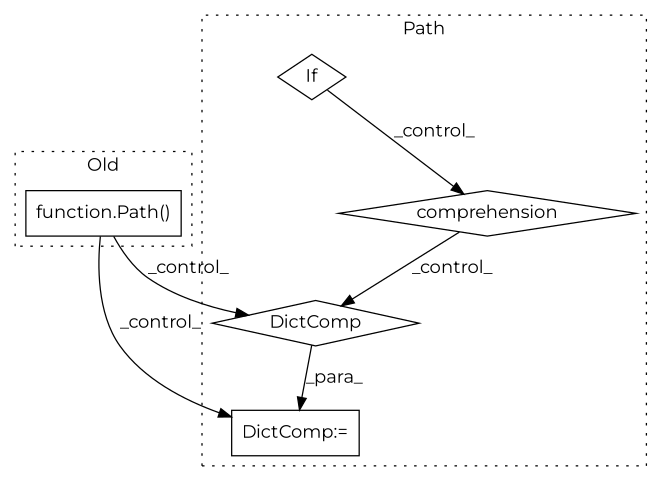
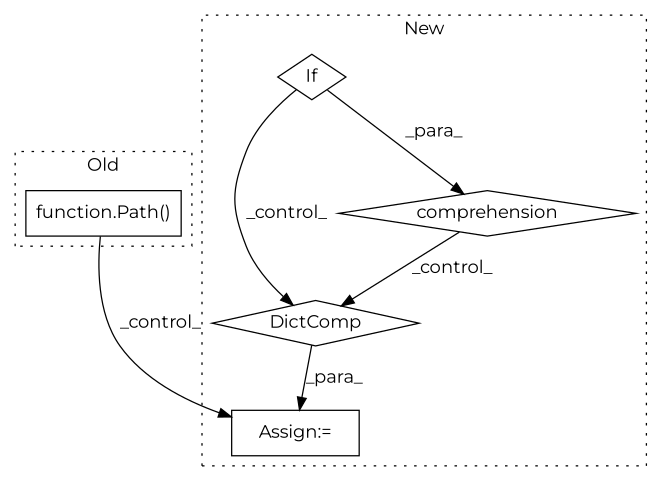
cluster "Path": label "Path" -> "New"
edge "If" -> "comprehension": label "_control_" -> "_para_"
edge "function.Path()" -> "DictComp": now "If" -> "DictComp"
node "DictComp:=": label "DictComp:=" -> "Assign:="
